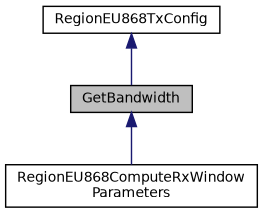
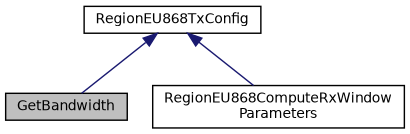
edge "RegionEU868ComputeRxWindow Parameters" -> "GetBandwidth": now "RegionEU868ComputeRxWindow Parameters" -> "RegionEU868TxConfig"
